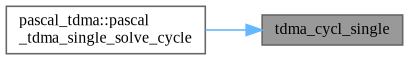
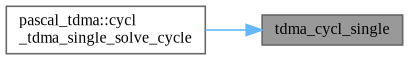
node "pascal_tdma::pascal _tdma_single_solve_cycle": label "pascal_tdma::pascal _tdma_single_solve_cycle" -> "pascal_tdma::cycl _tdma_single_solve_cycle"
